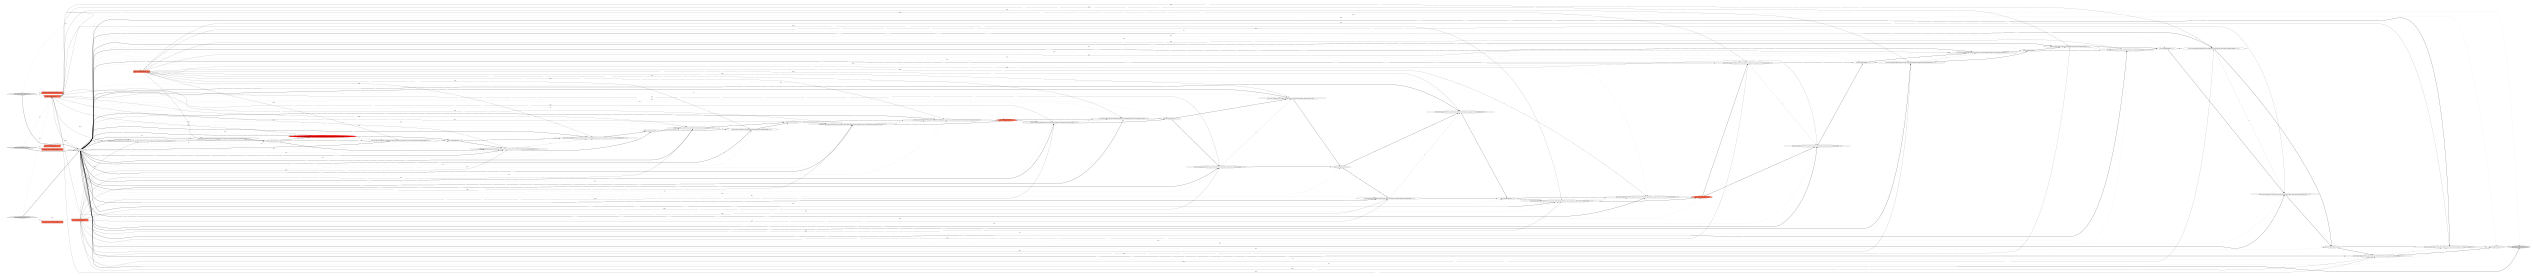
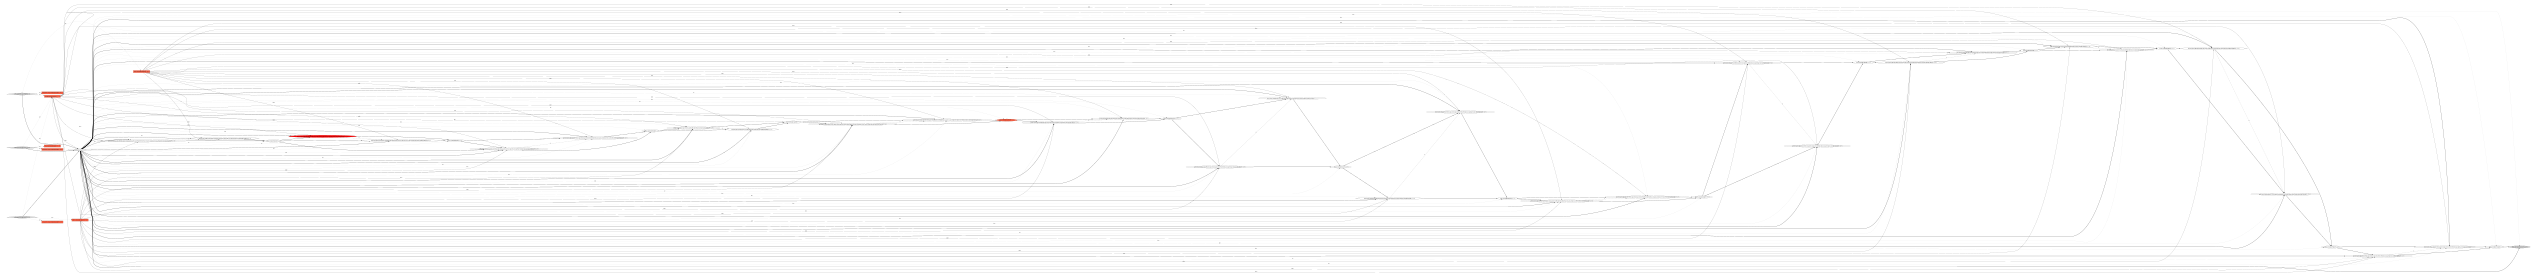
node "return true@@@21@@@['1', '1', '1']": fillcolor tomato -> white
